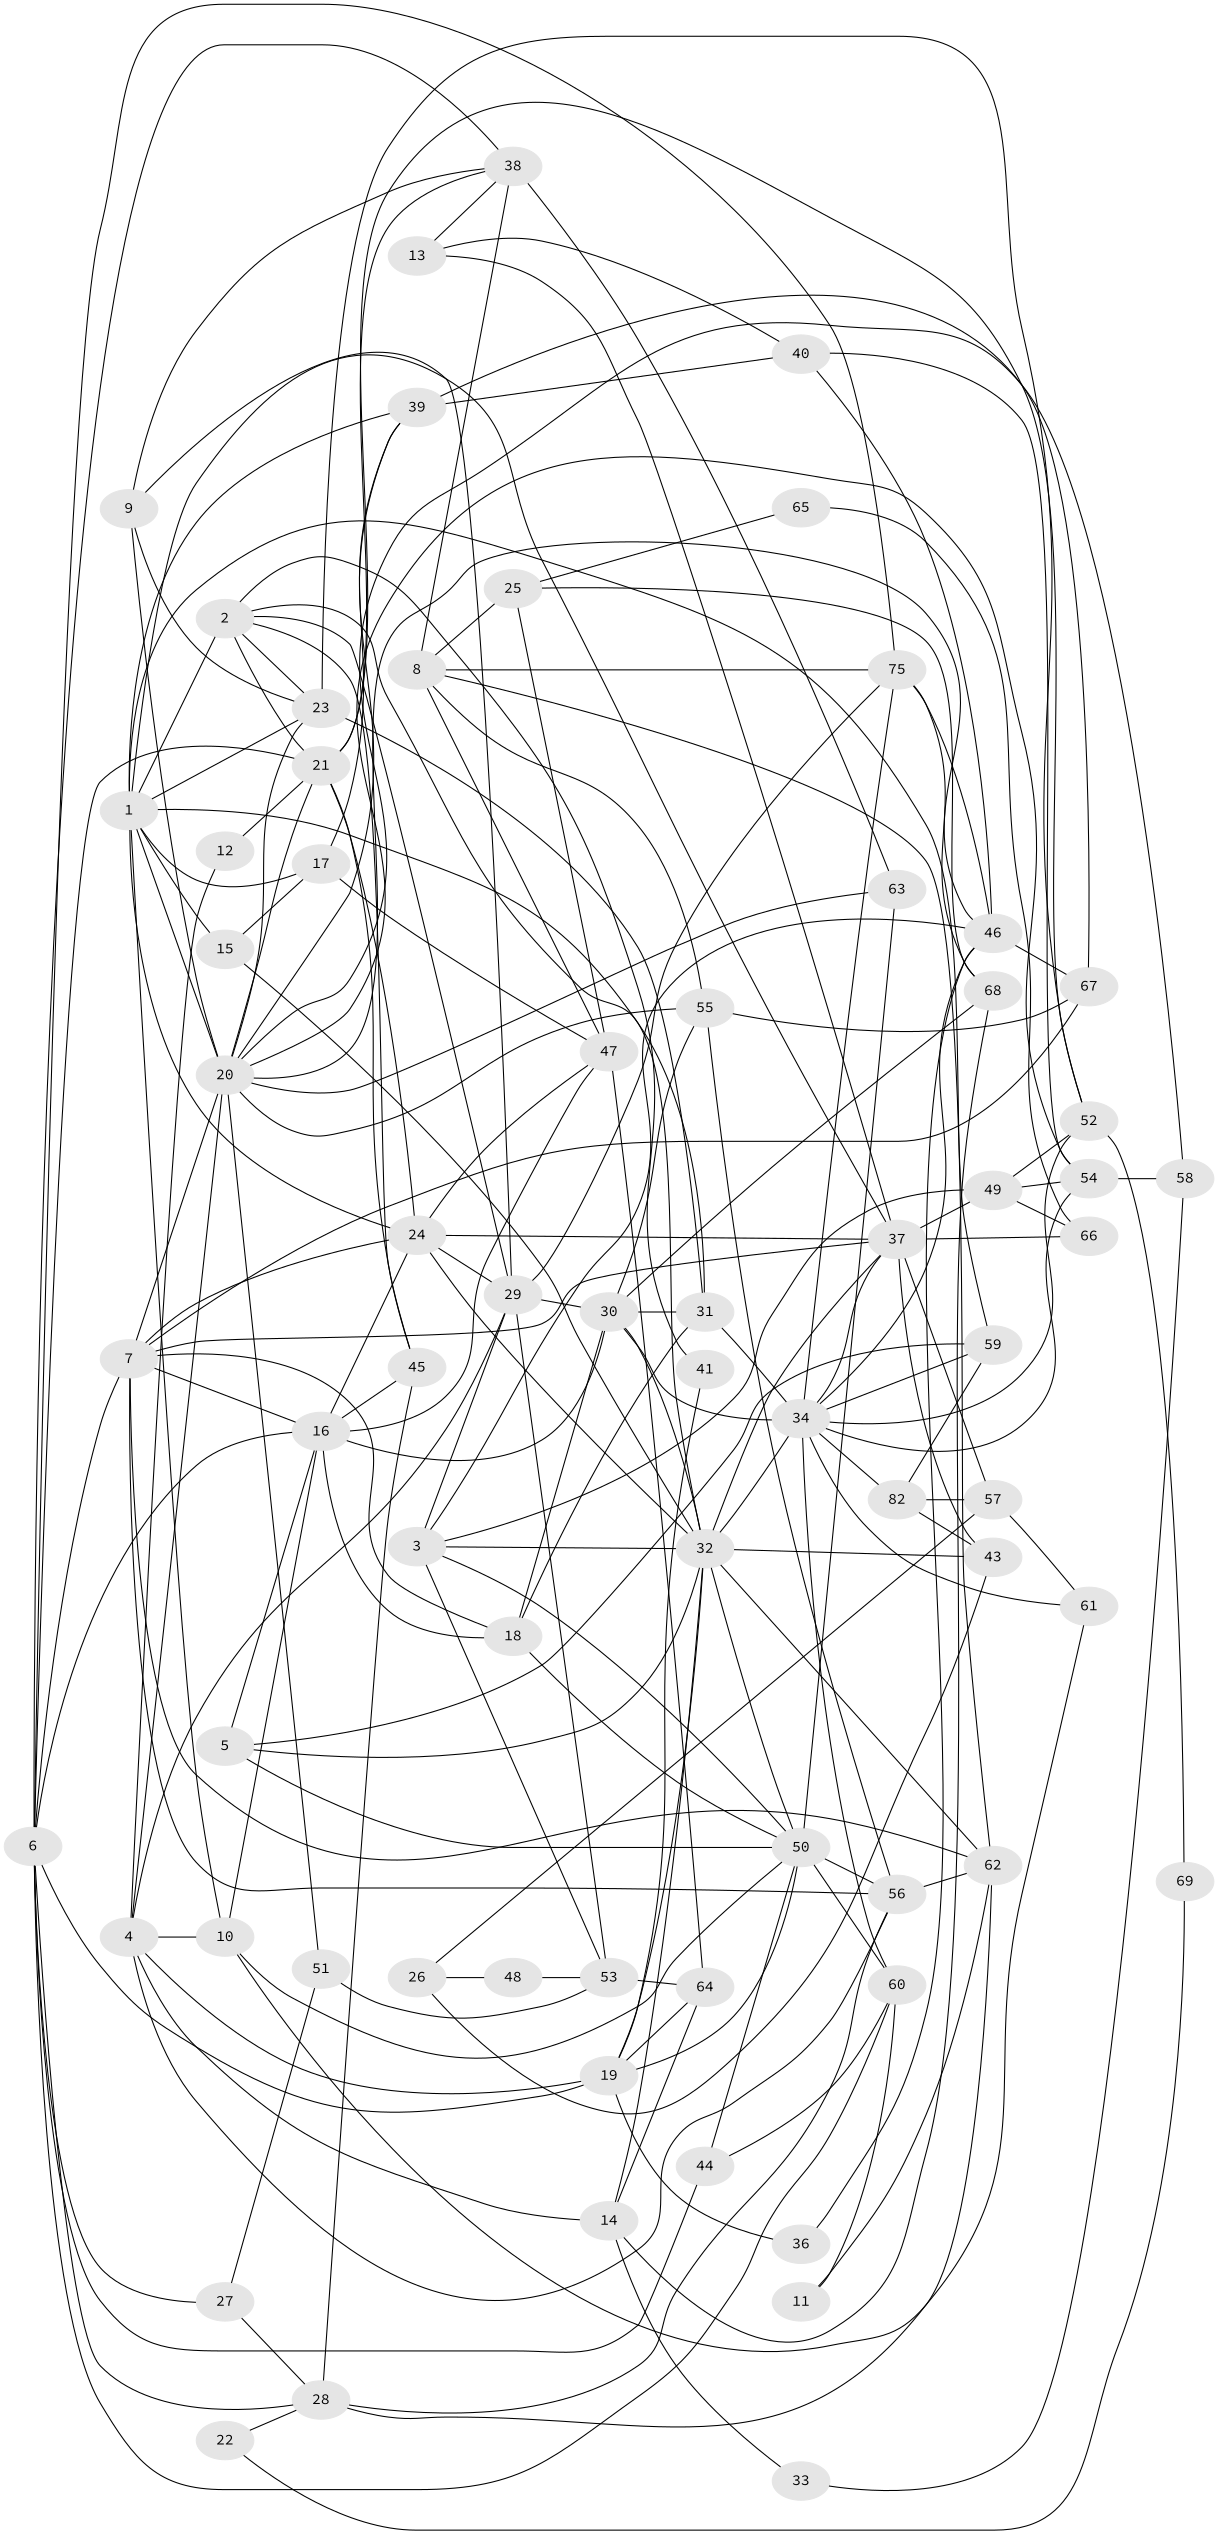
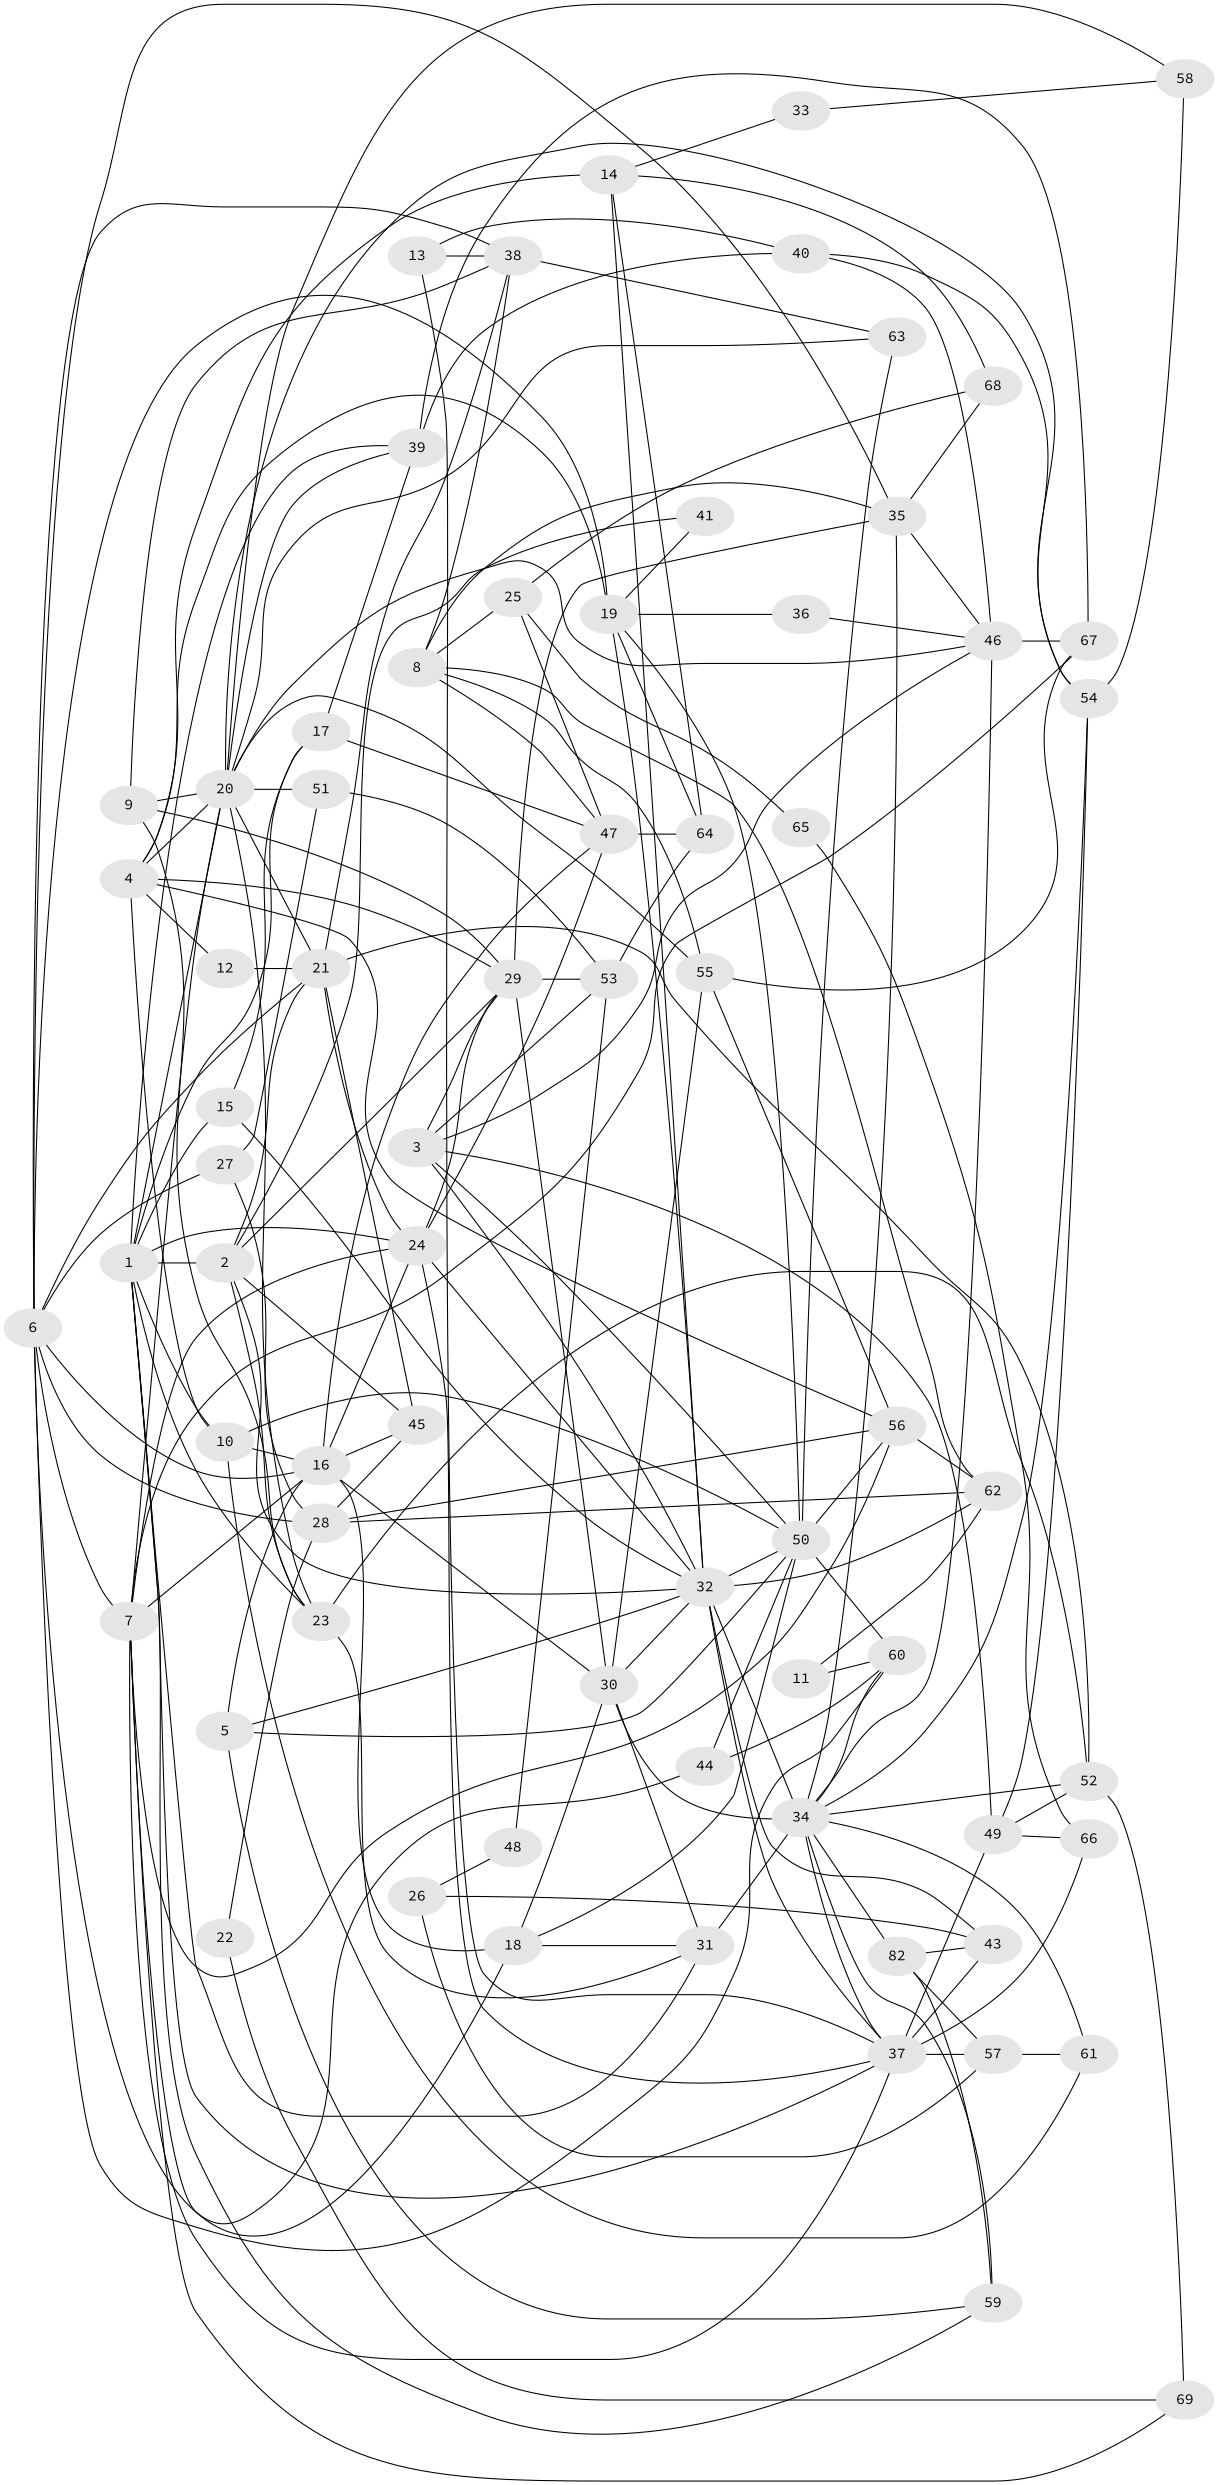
node "75": label "75" -> "35"
edge "68" -- "30": removed
edge "7" -- "62": now "7" -- "69"
